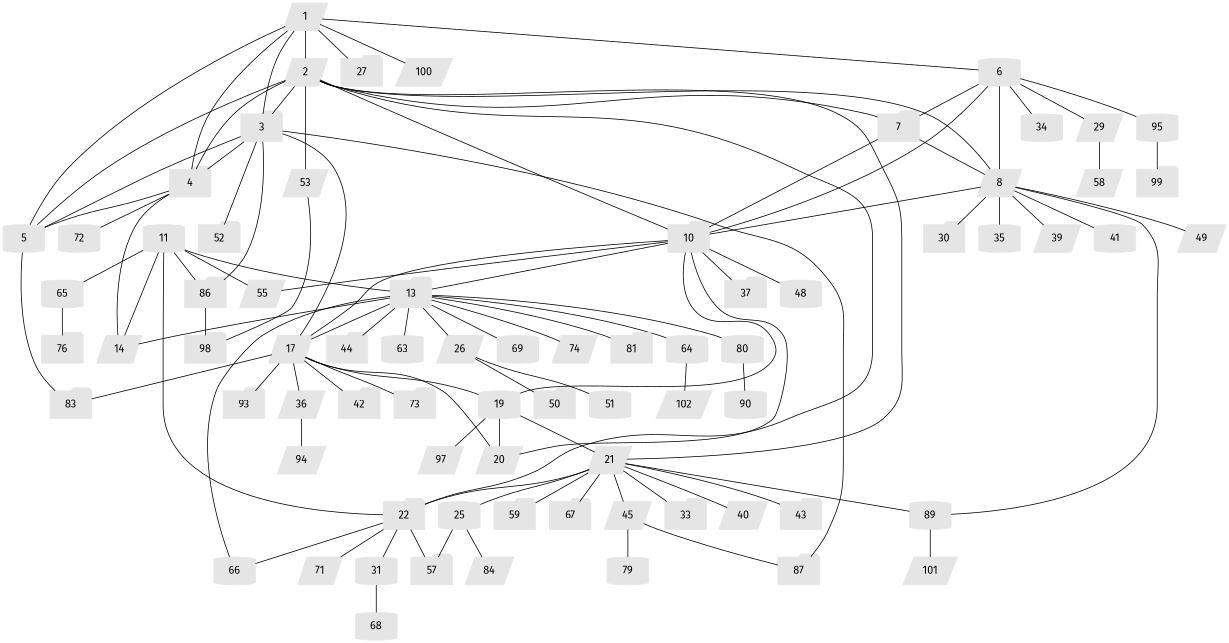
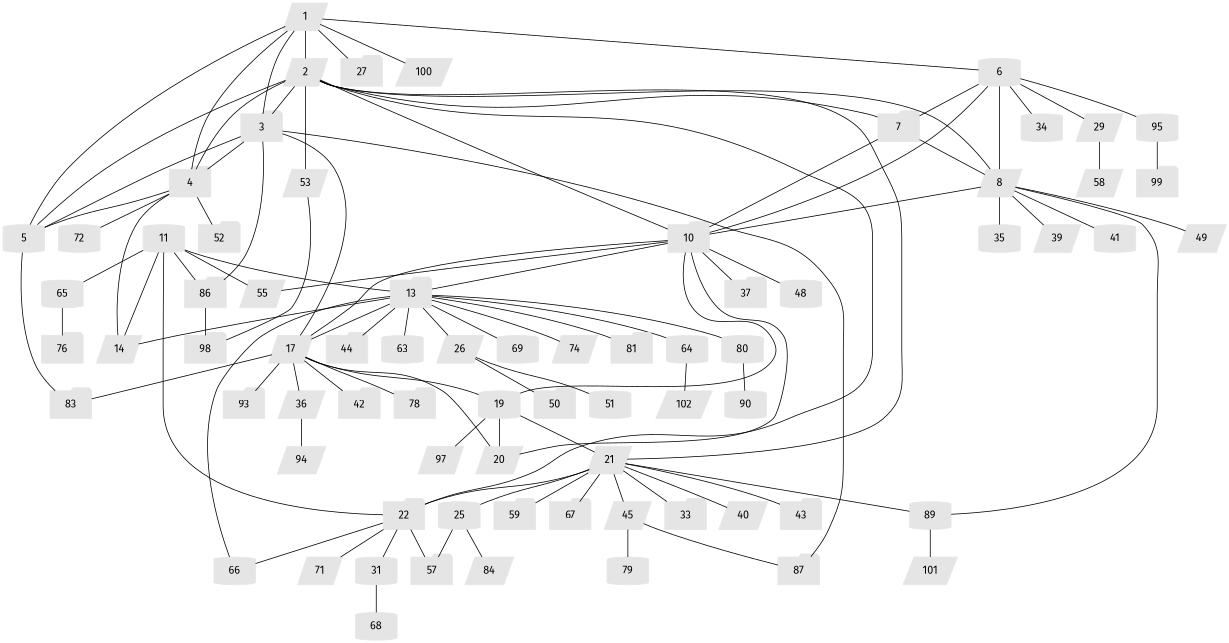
edge "3" -- "52": now "4" -- "52"
node "30": removed
node "73": label "73" -> "78"
